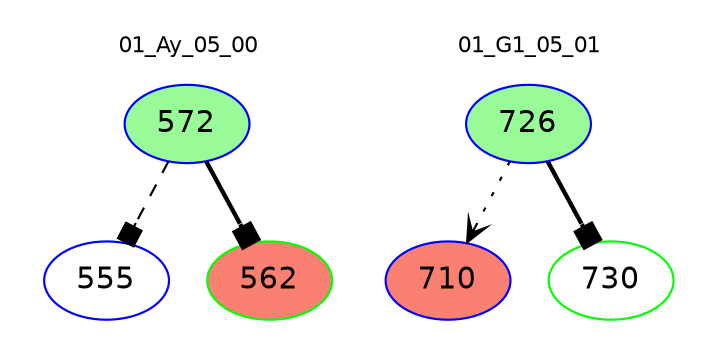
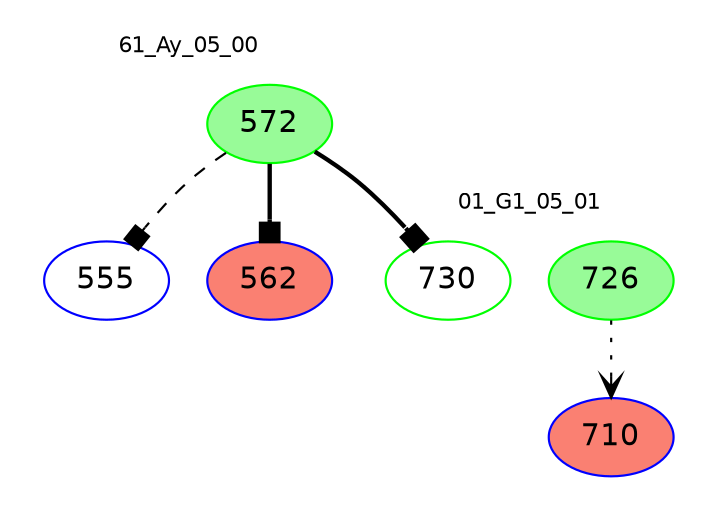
cluster "01_Ay_05_00": label "01_Ay_05_00" -> "61_Ay_05_00"
node "572": color blue -> green
node "726": color blue -> green
edge "726" -> "730": now "572" -> "730"
node "562": color green -> blue
